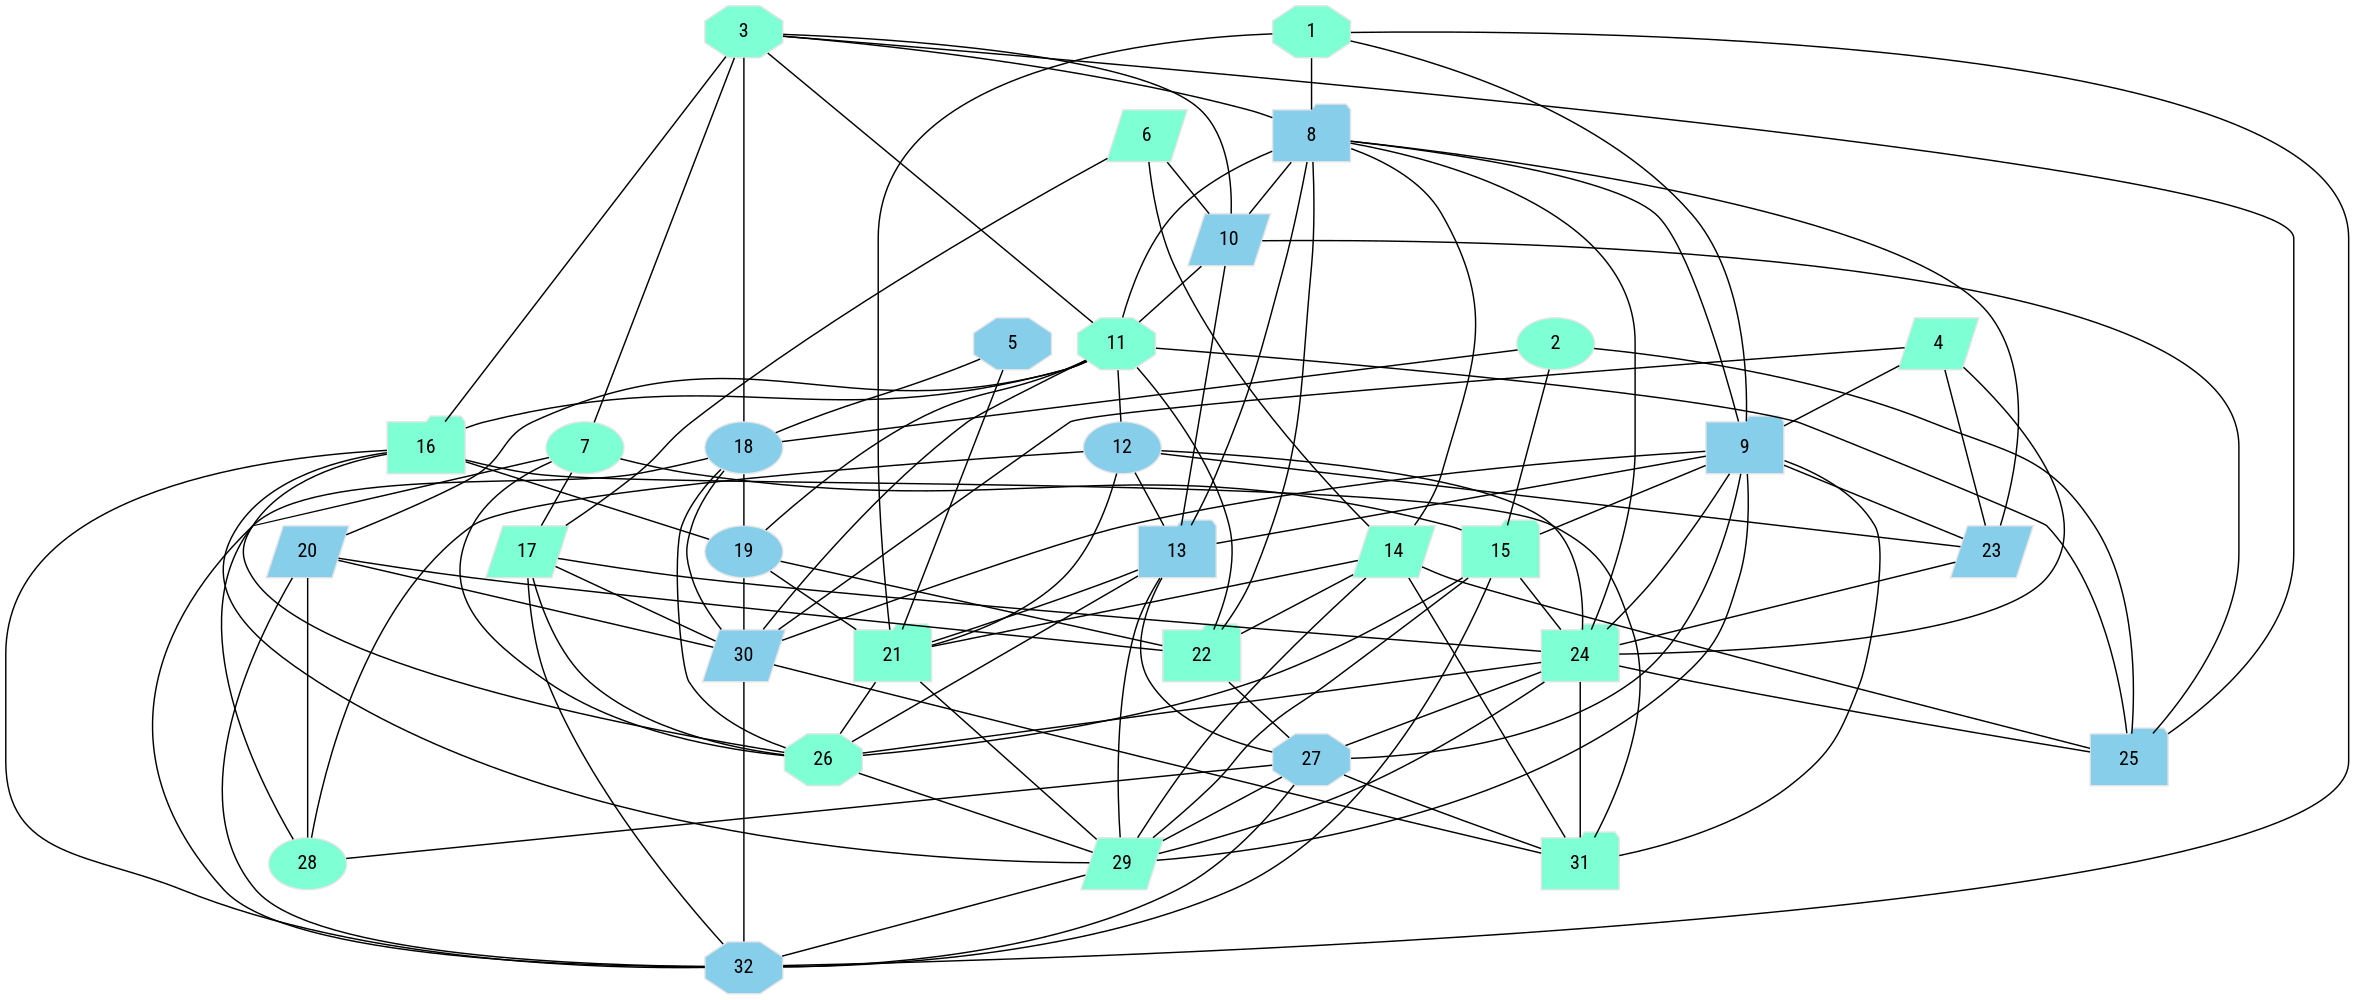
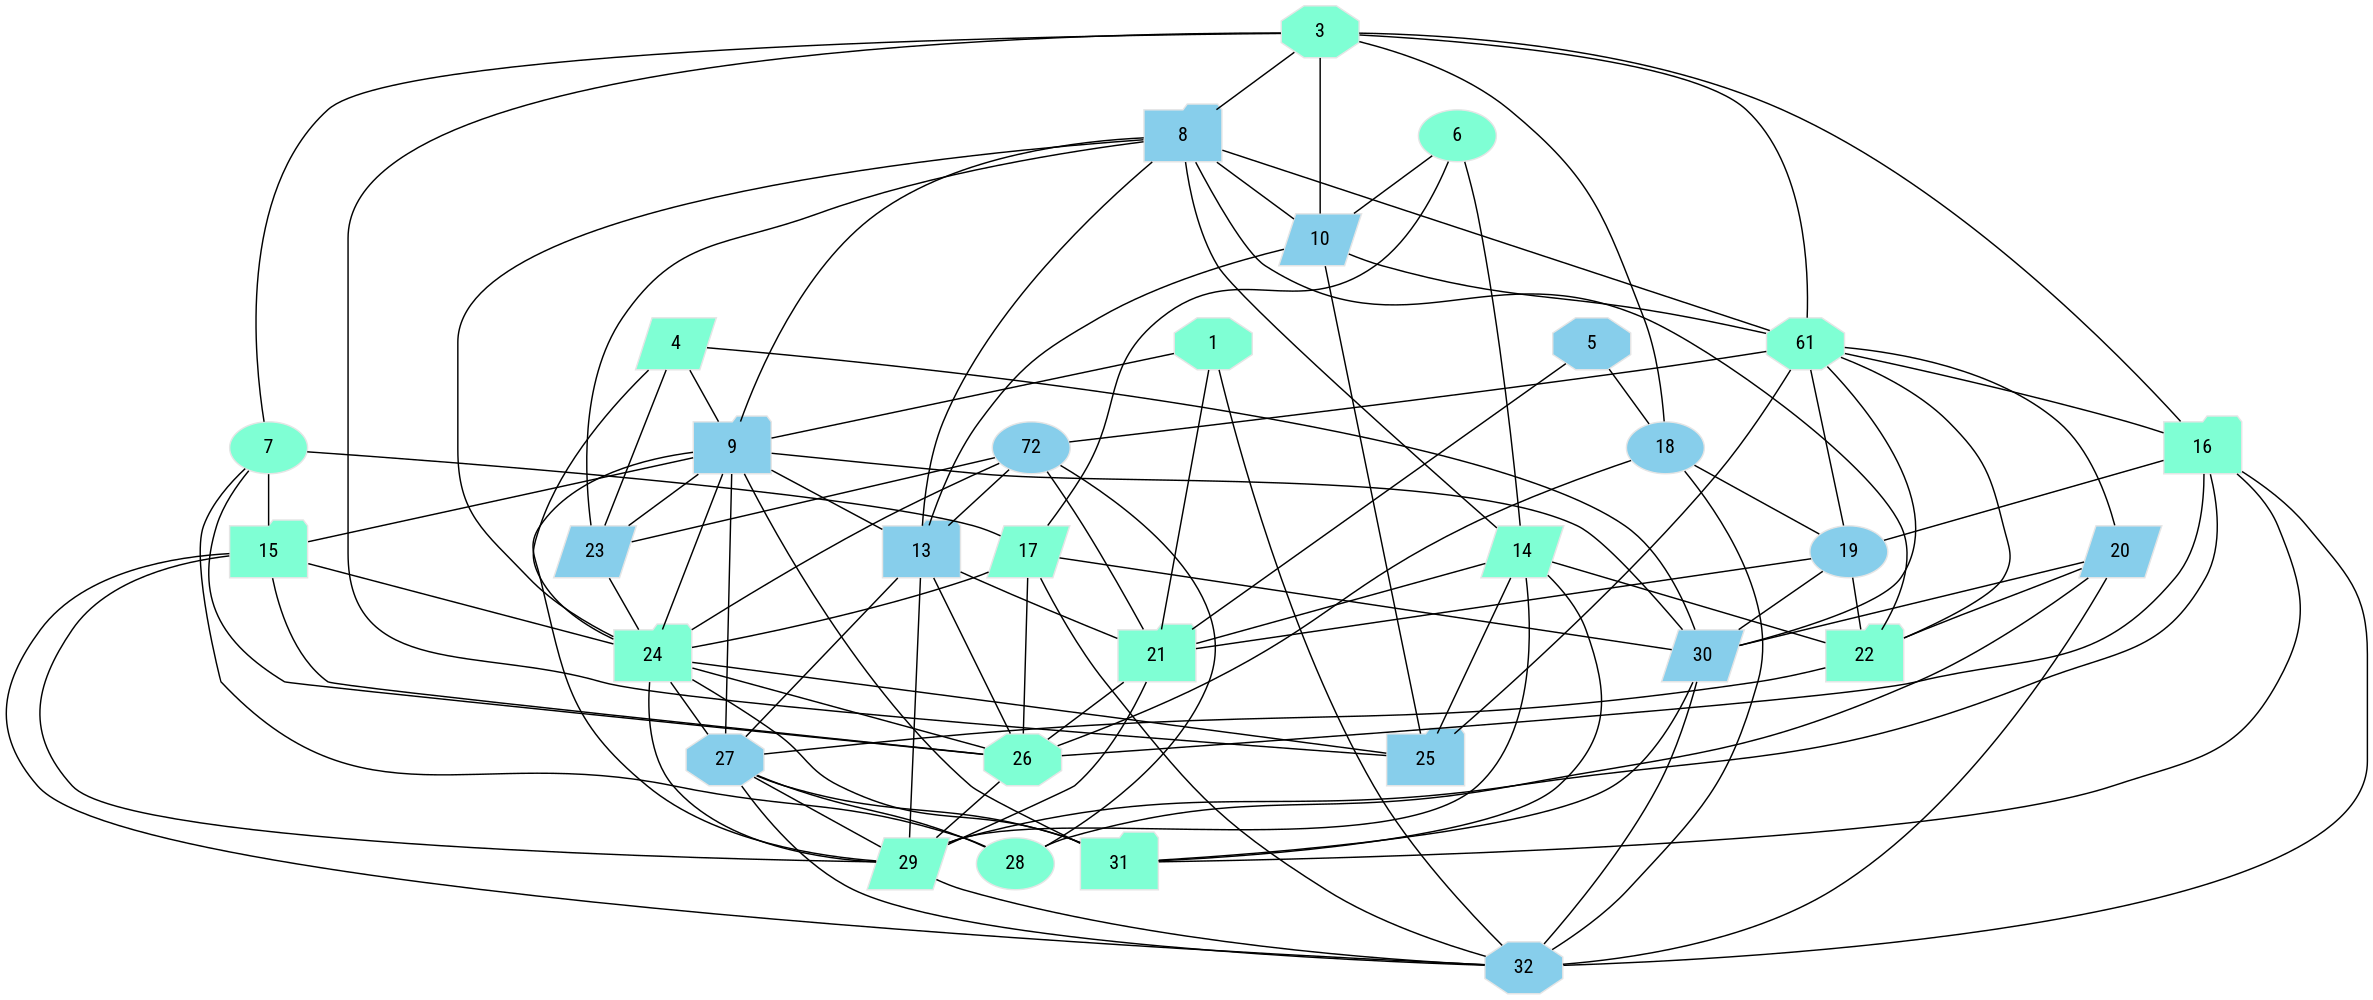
edge "1" -- "8": removed
node "6": shape parallelogram -> ellipse
node "11": label "11" -> "61"
node "2": removed
node "12": label "12" -> "72"
edge "18" -- "30": removed
